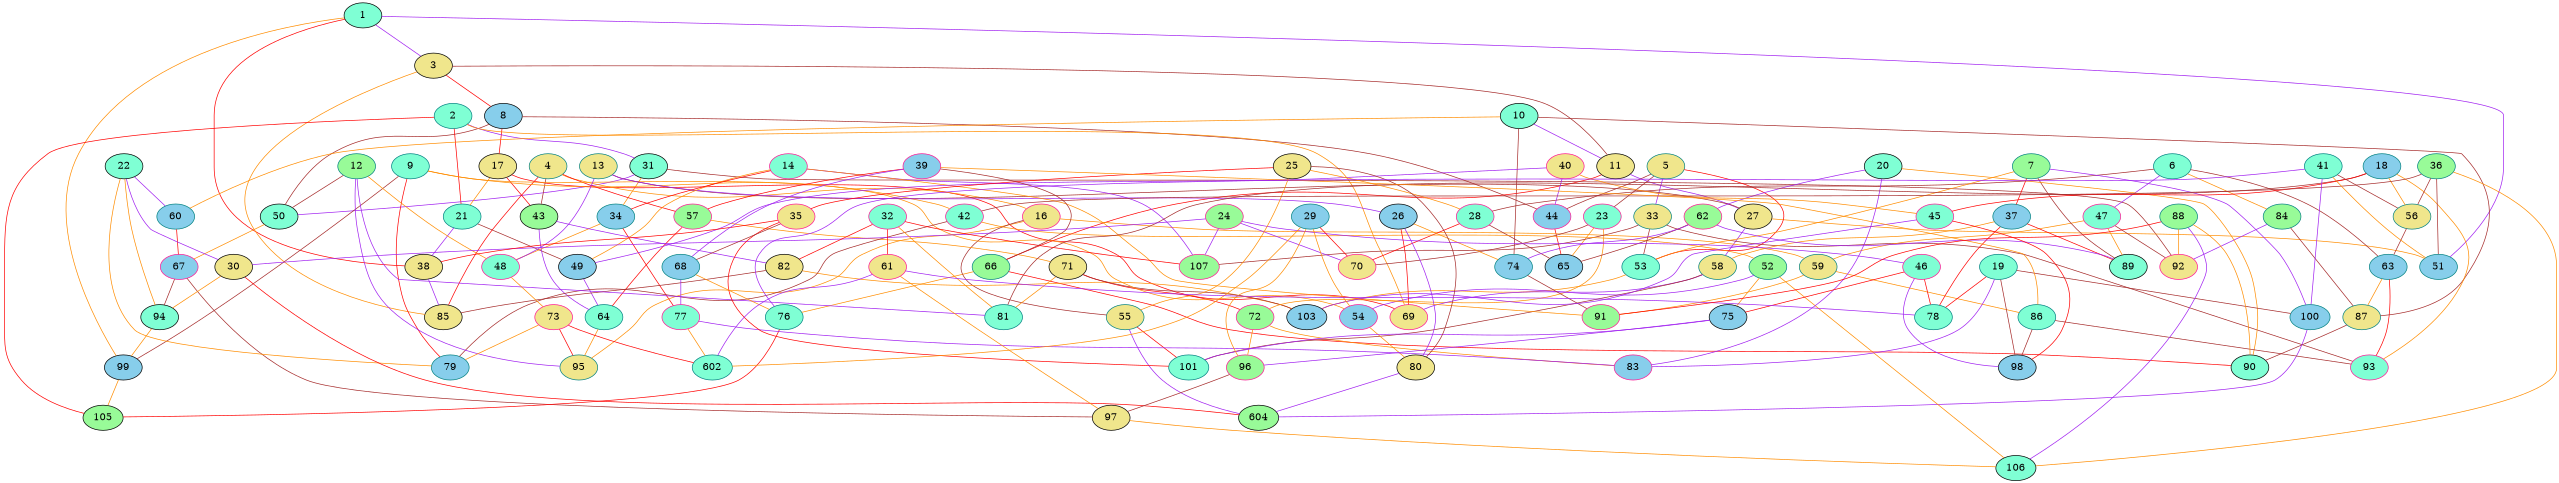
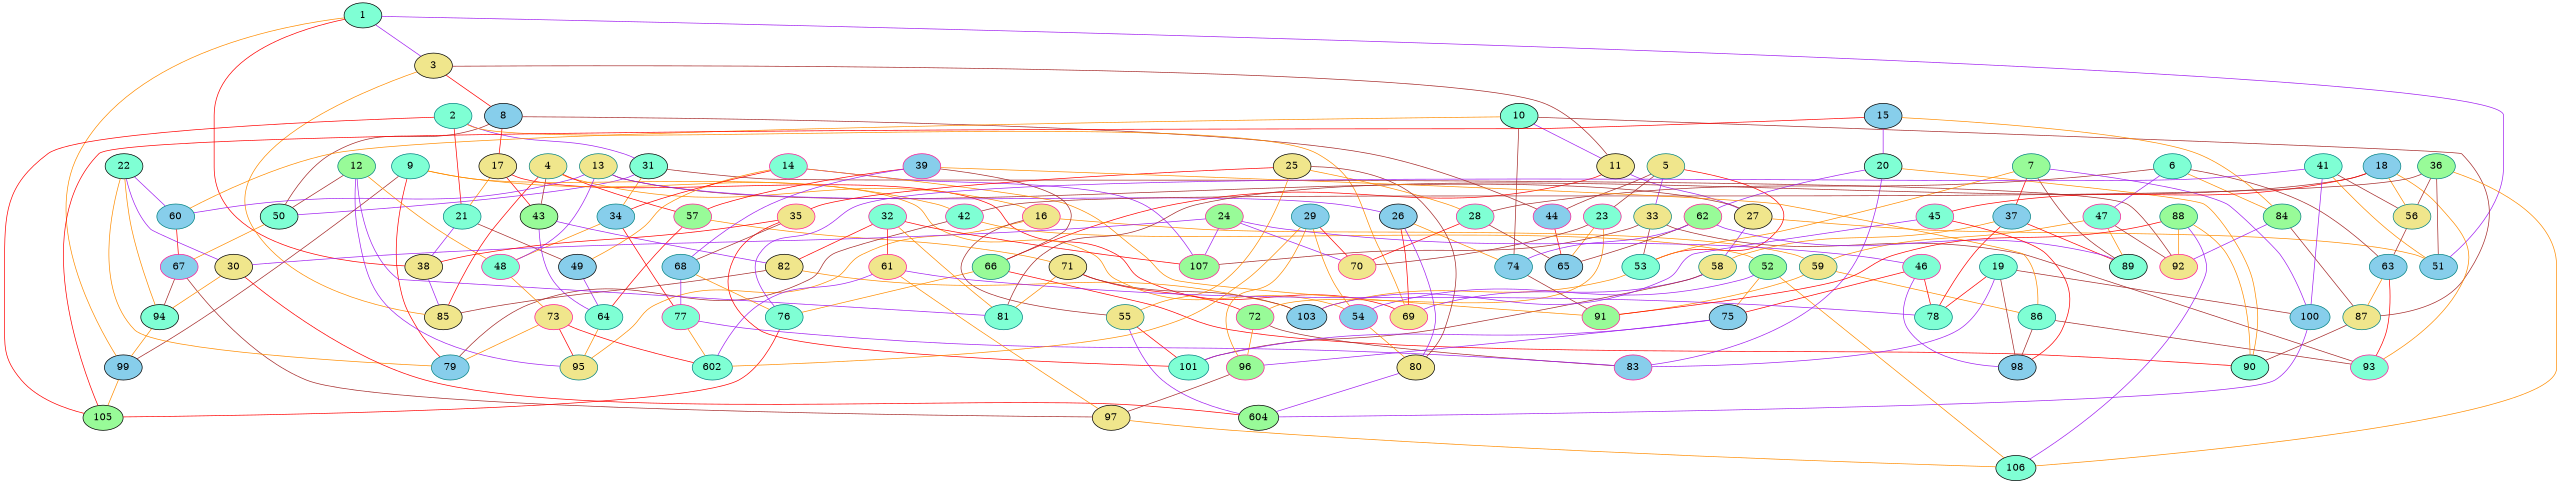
node "15": added
node "40": removed
edge "13" -- "60": added
edge "72" -- "83": color darkorange -> brown
